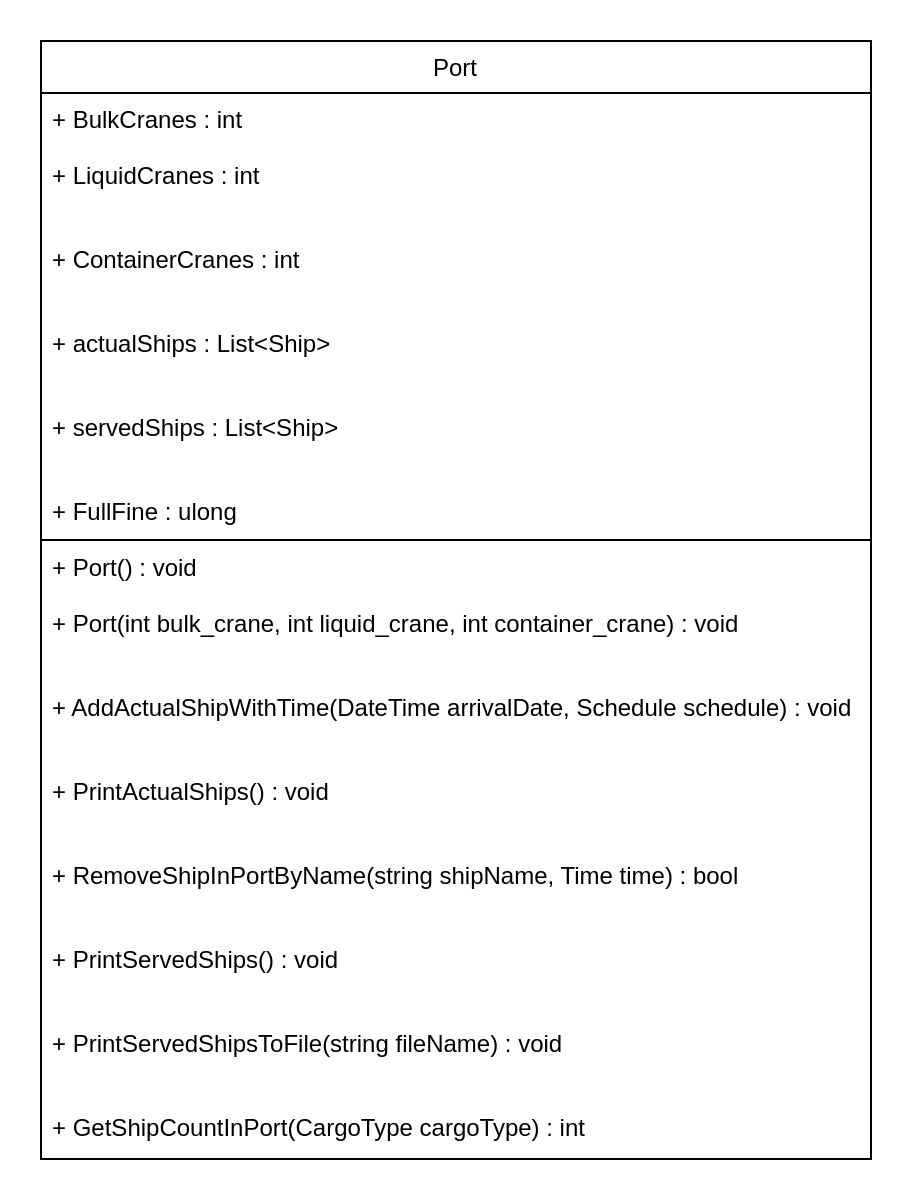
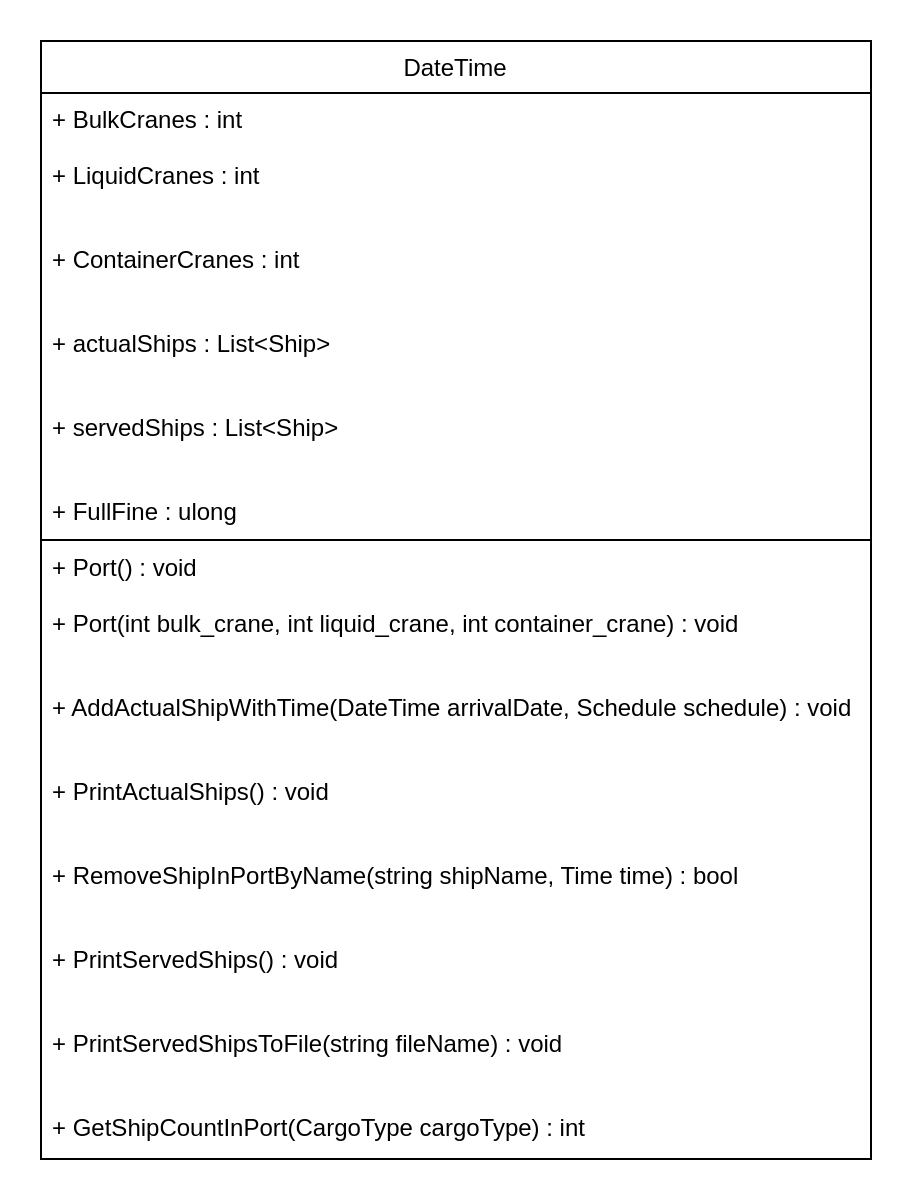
node "Port": label "Port" -> "DateTime"
